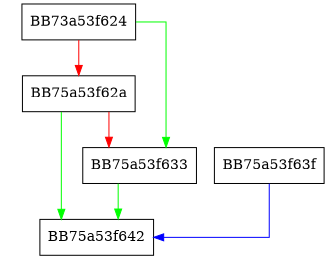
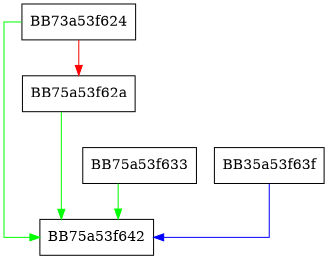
edge "BB73a53f624" -> "BB75a53f633": now "BB73a53f624" -> "BB75a53f642"
edge "BB75a53f62a" -> "BB75a53f633": removed
node "BB75a53f63f": label "BB75a53f63f" -> "BB35a53f63f"
